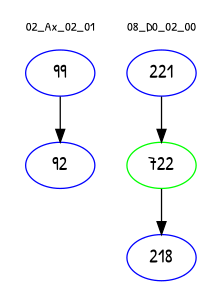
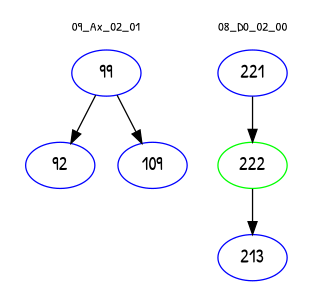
cluster "02_Ax_02_01": label "02_Ax_02_01" -> "09_Ax_02_01"
node "109": added
node "722": label "722" -> "222"
node "218": label "218" -> "213"
